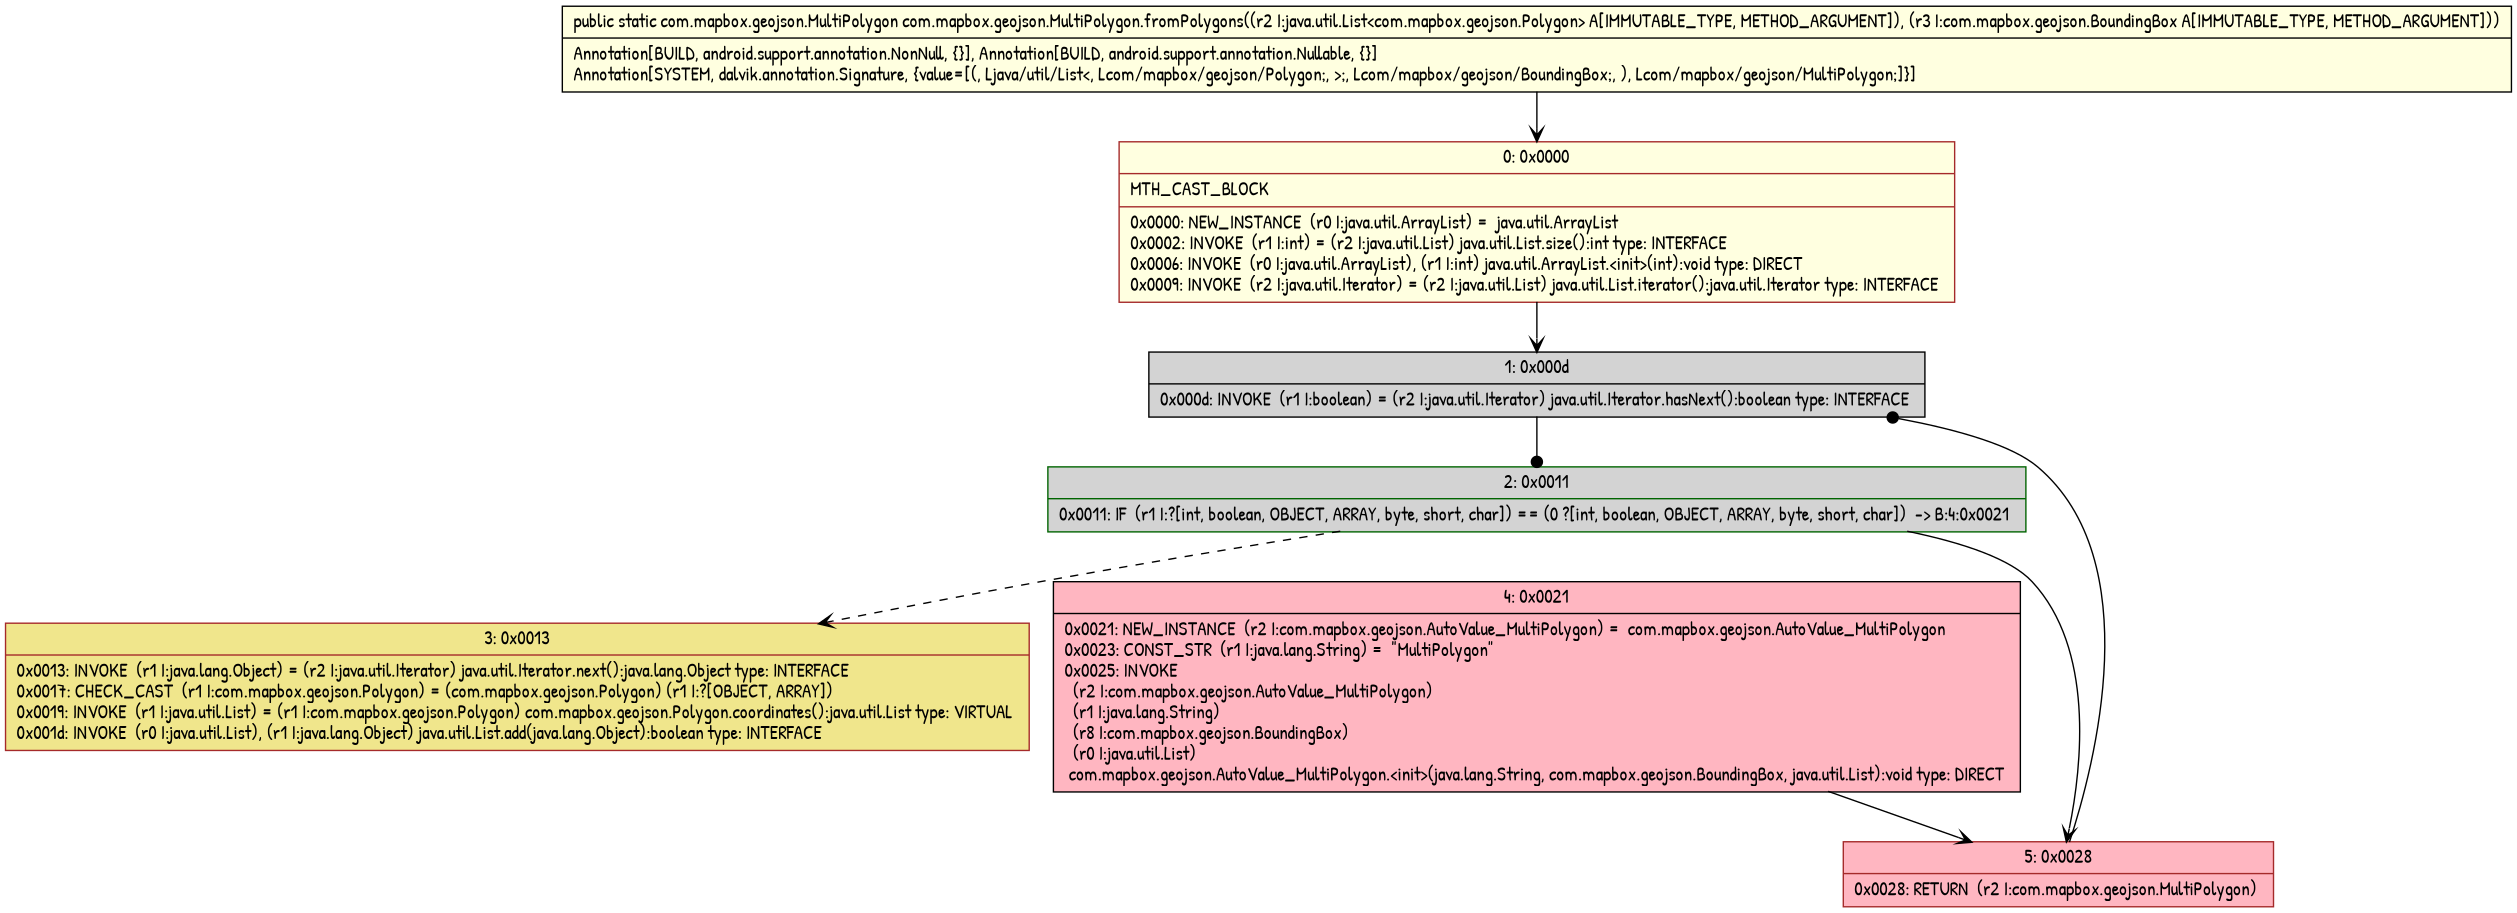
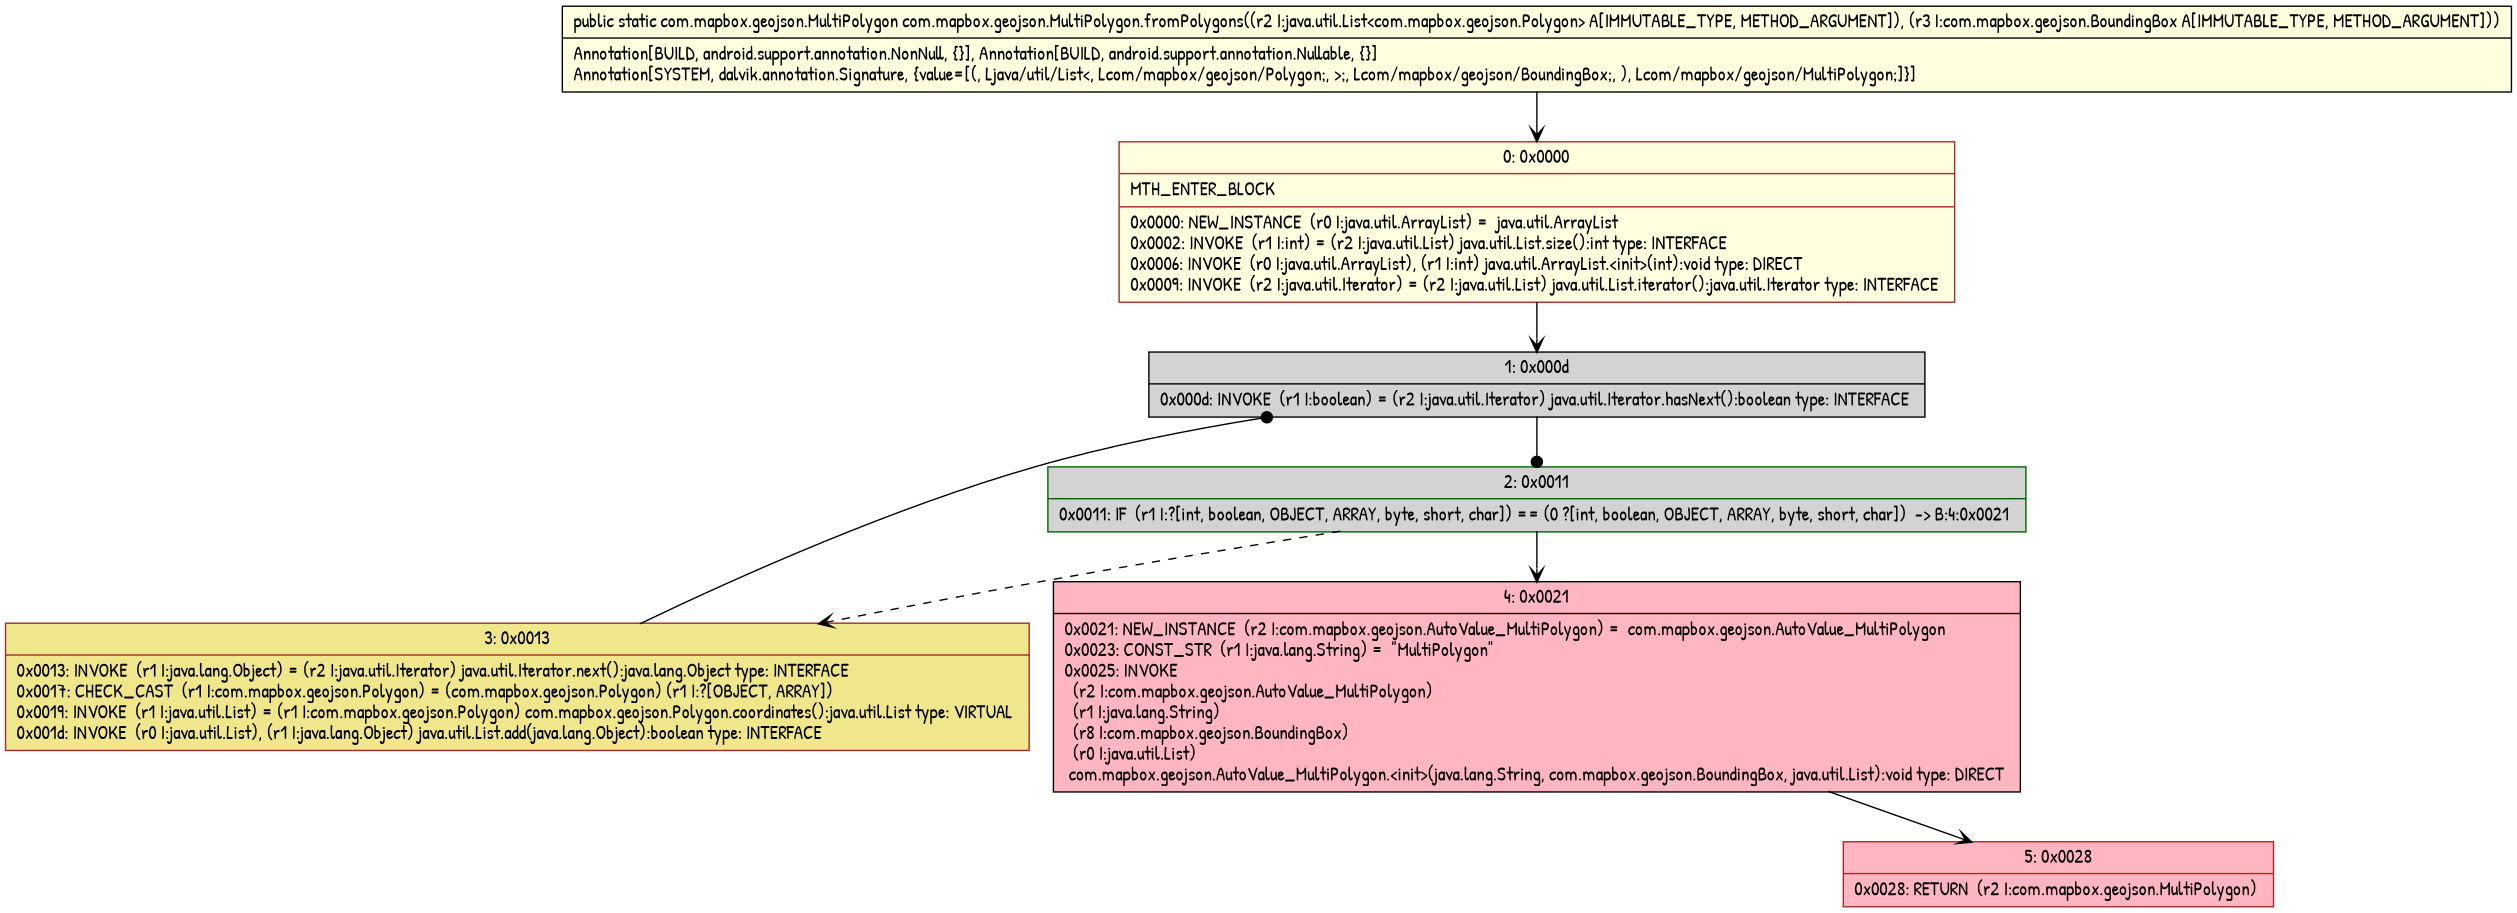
node "0: 0x0000": text "MTH_CAST_BLOCK" -> "MTH_ENTER_BLOCK"
edge "5: 0x0028" -> "1: 0x000d": now "3: 0x0013" -> "1: 0x000d"
edge "2: 0x0011" -> "5: 0x0028": now "2: 0x0011" -> "4: 0x0021"
